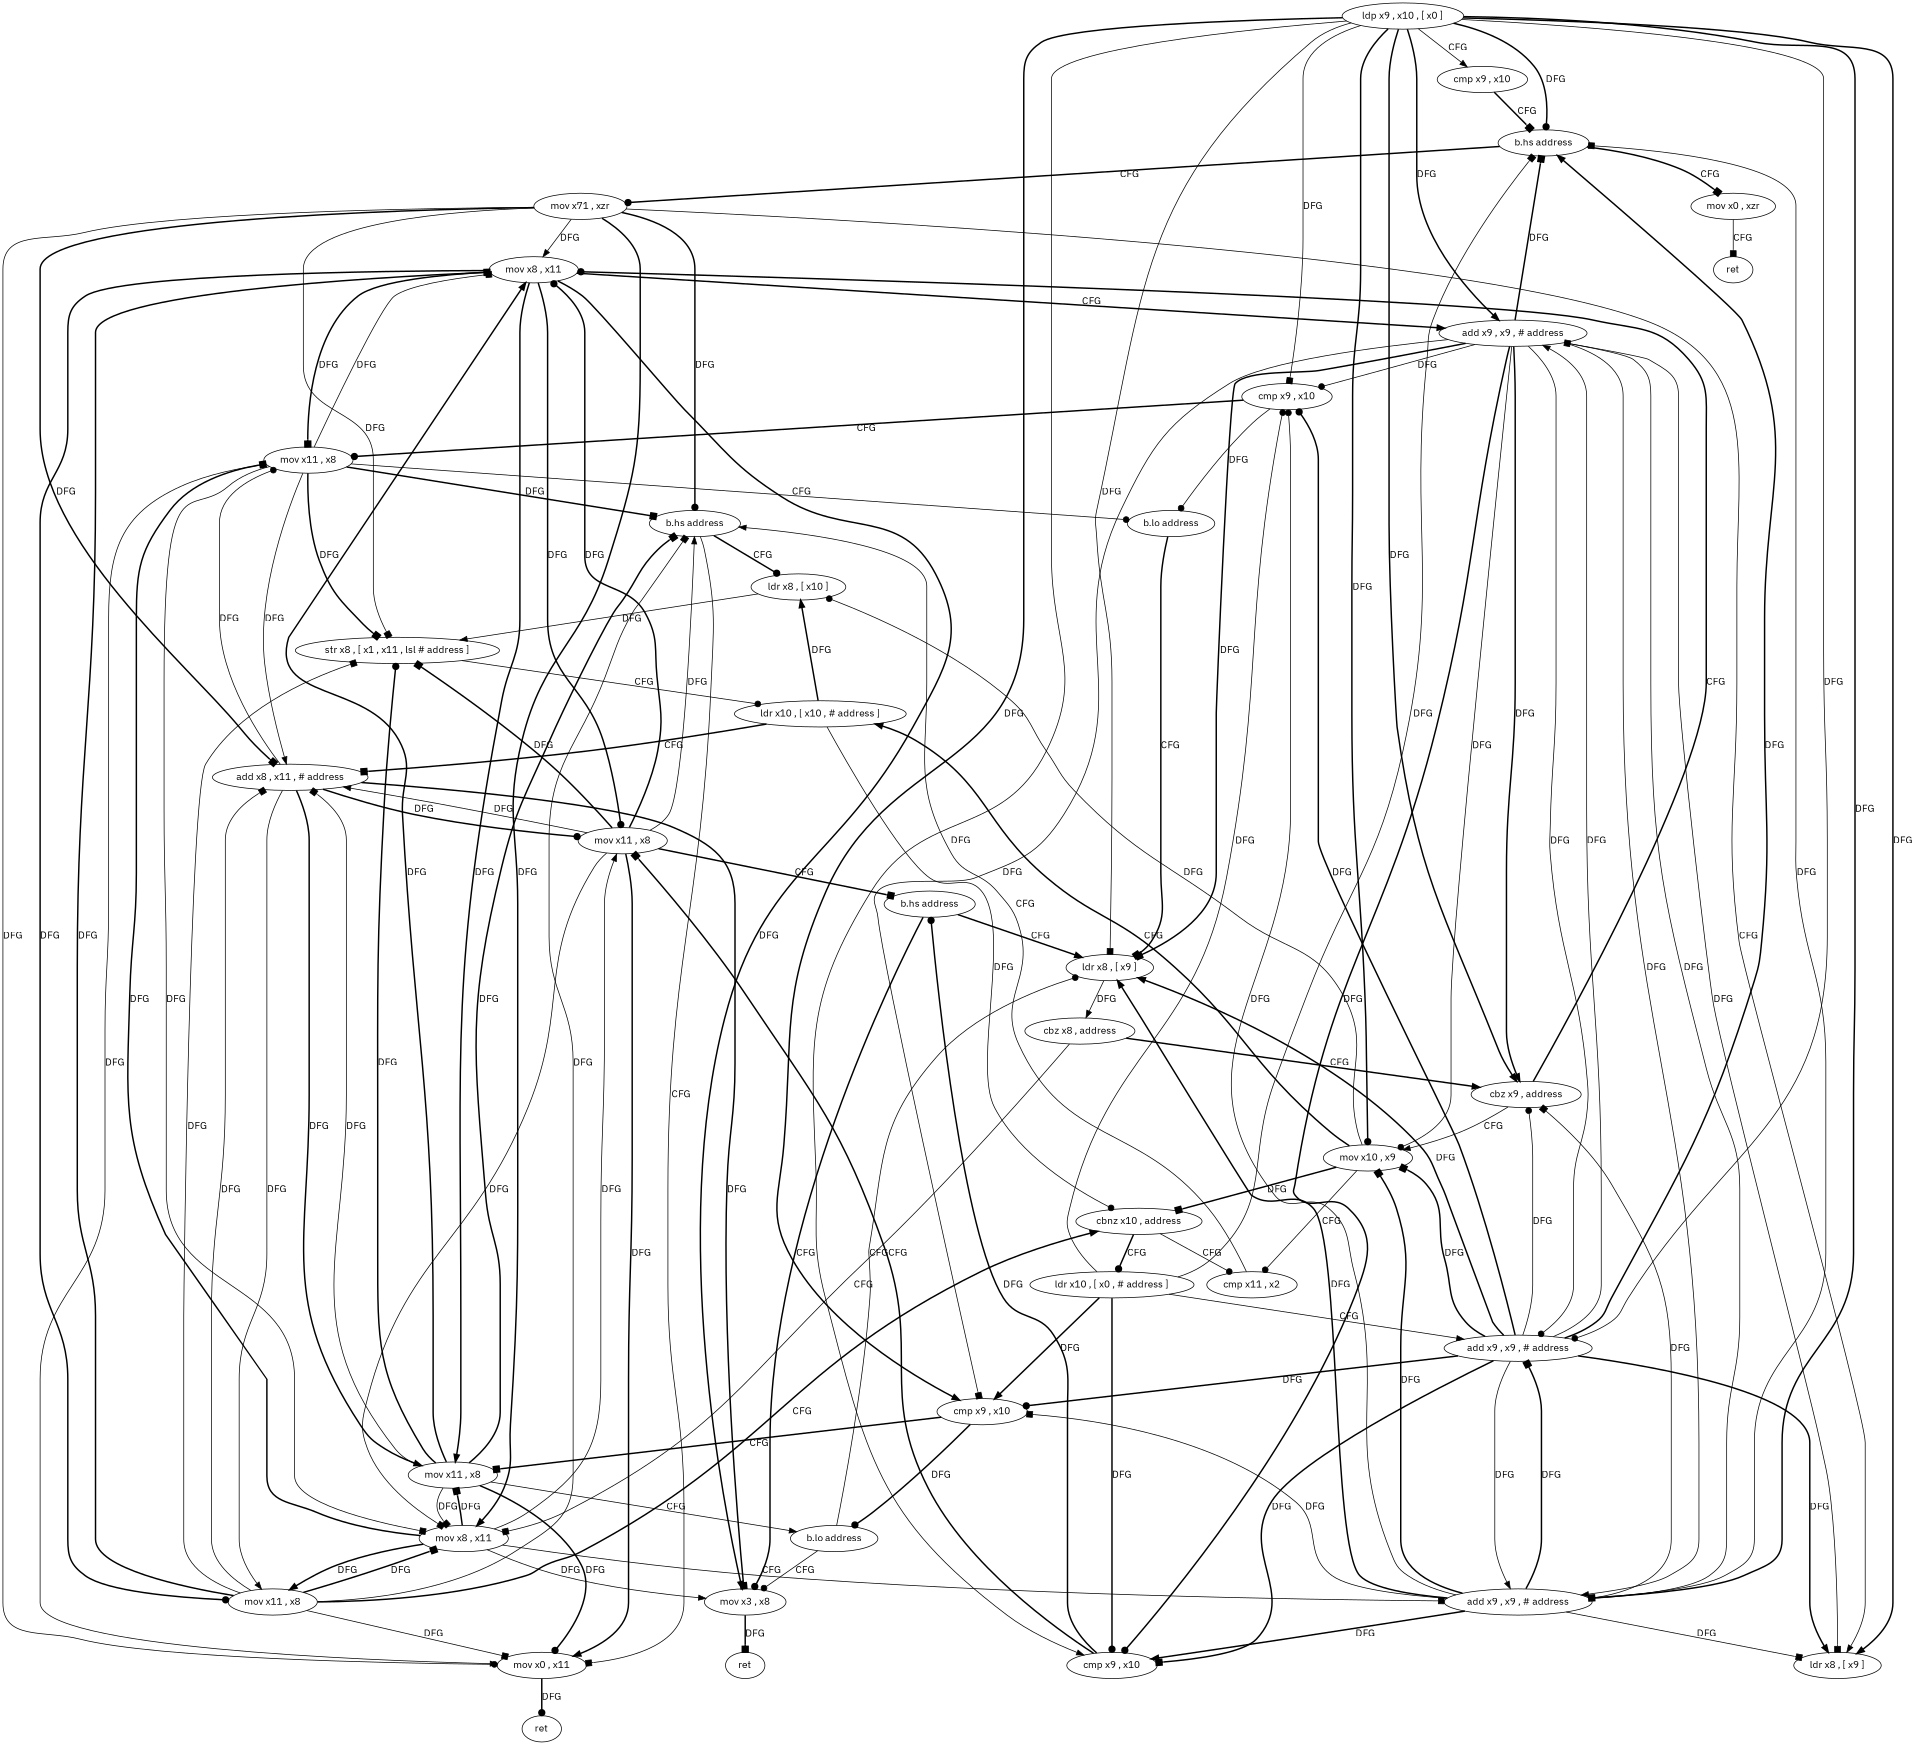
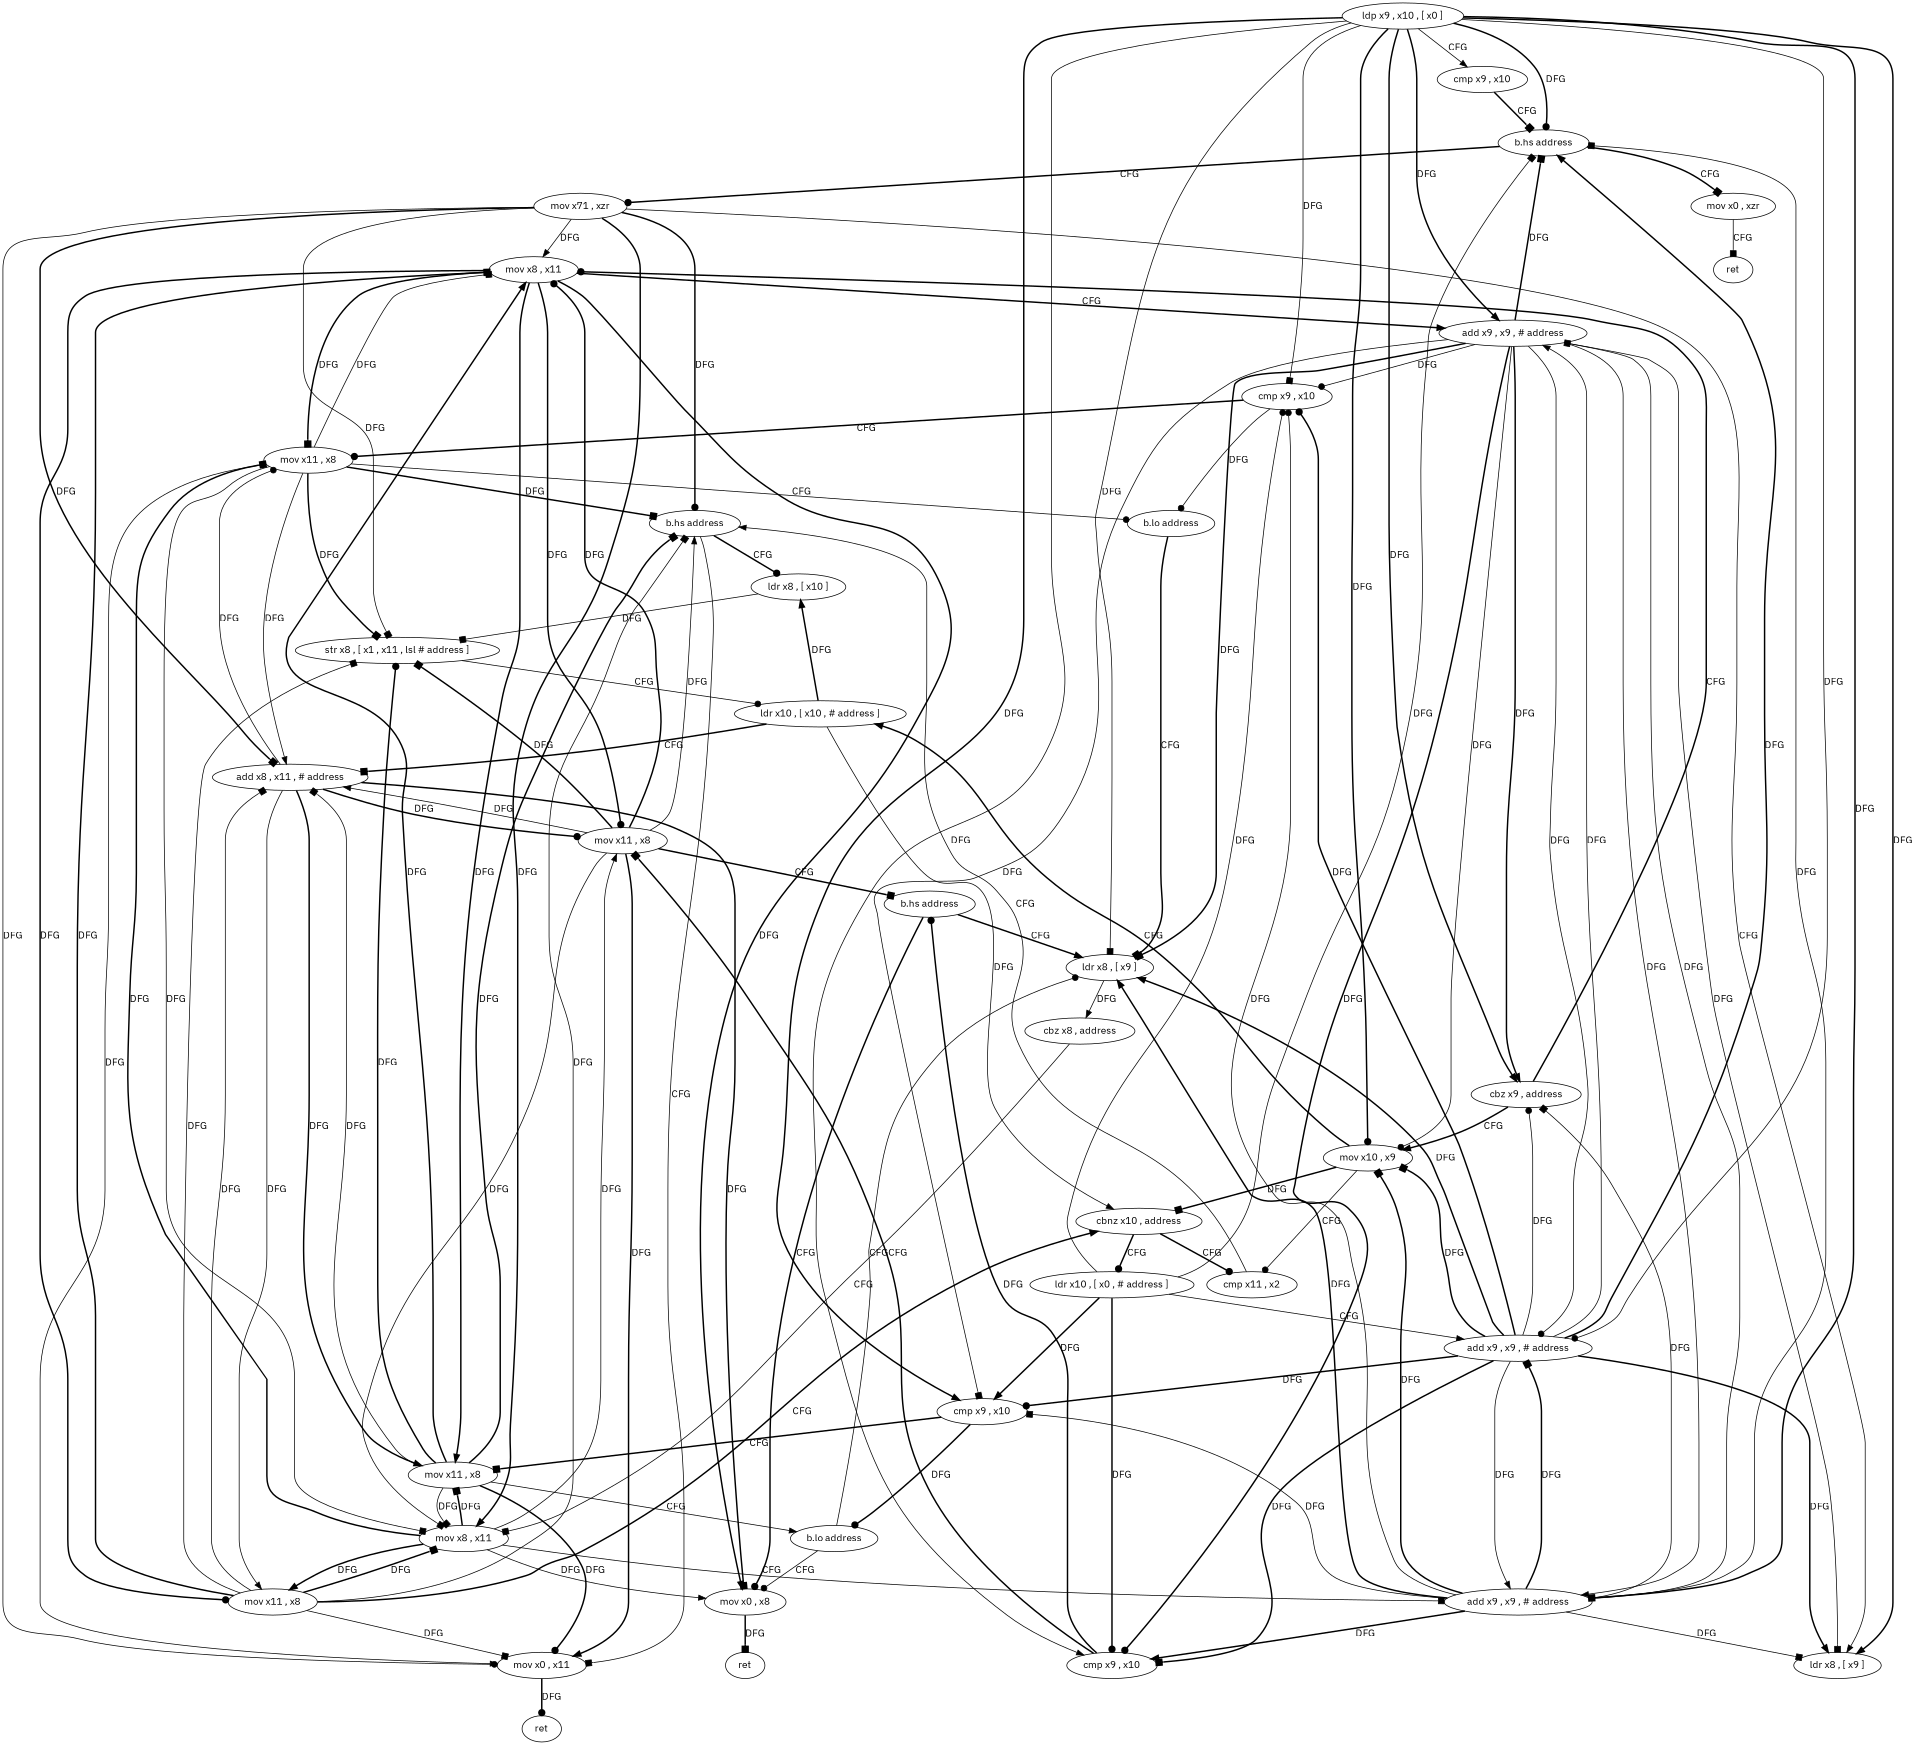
edge "ldr x8 , [ x10 ]" -> "str x8 , [ x1 , x11 , lsl # address ]": arrowhead normal -> box
edge "mov x10 , x9" -> "ldr x8 , [ x10 ]": removed, label "DFG"
edge "ldr x10 , [ x10 , # address ]" -> "cbnz x10 , address": arrowhead dot -> normal
edge "cbz x8 , address" -> "cbz x9 , address": removed, label "CFG"
edge "cbz x9 , address" -> "mov x10 , x9": style solid -> bold
edge "cbnz x10 , address" -> "cmp x11 , x2": style solid -> bold
node "mov x3 , x8": label "mov x3 , x8" -> "mov x0 , x8"
